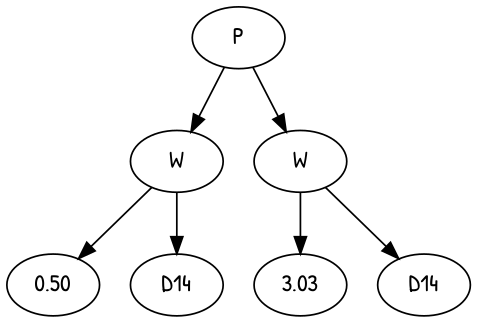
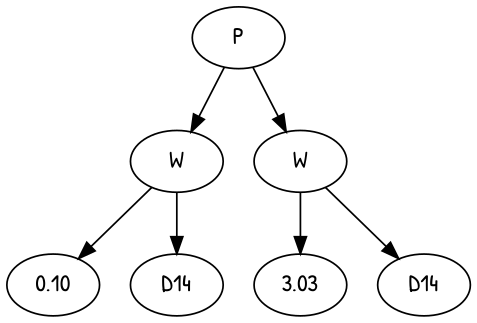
node "0.50": label "0.50" -> "0.10"
